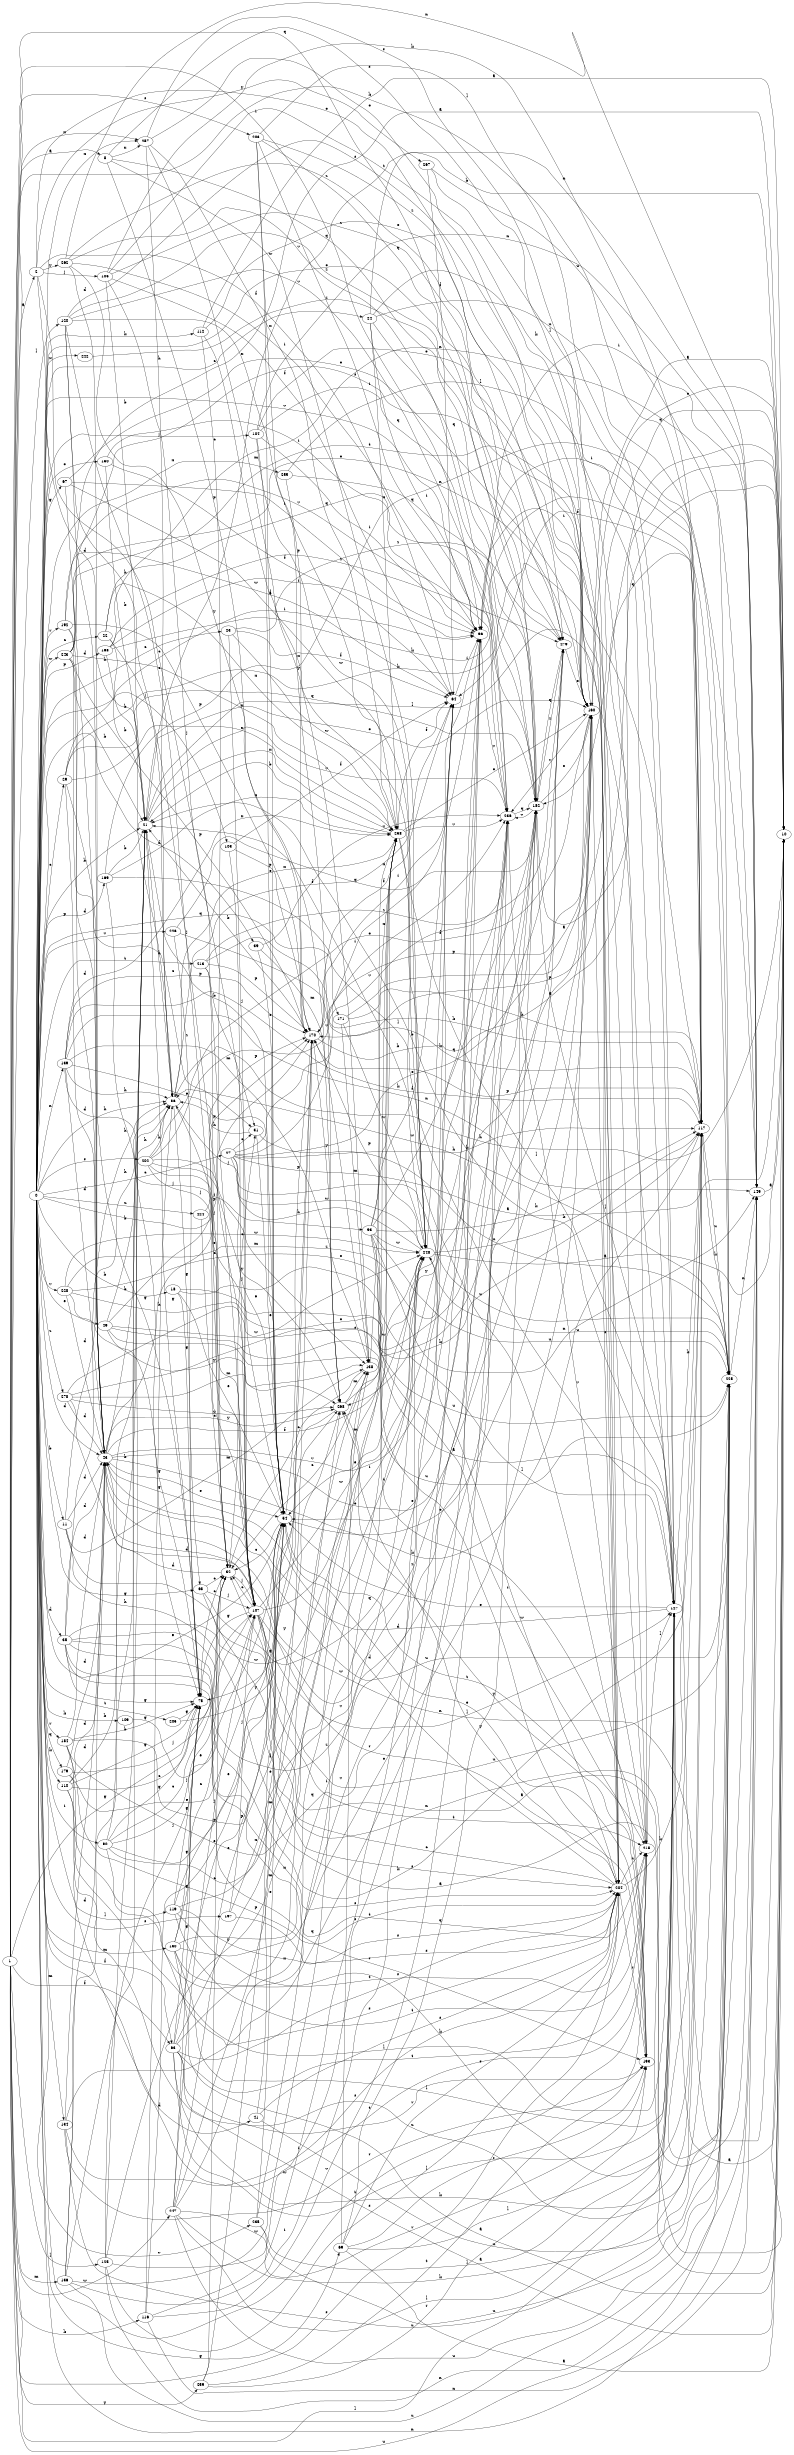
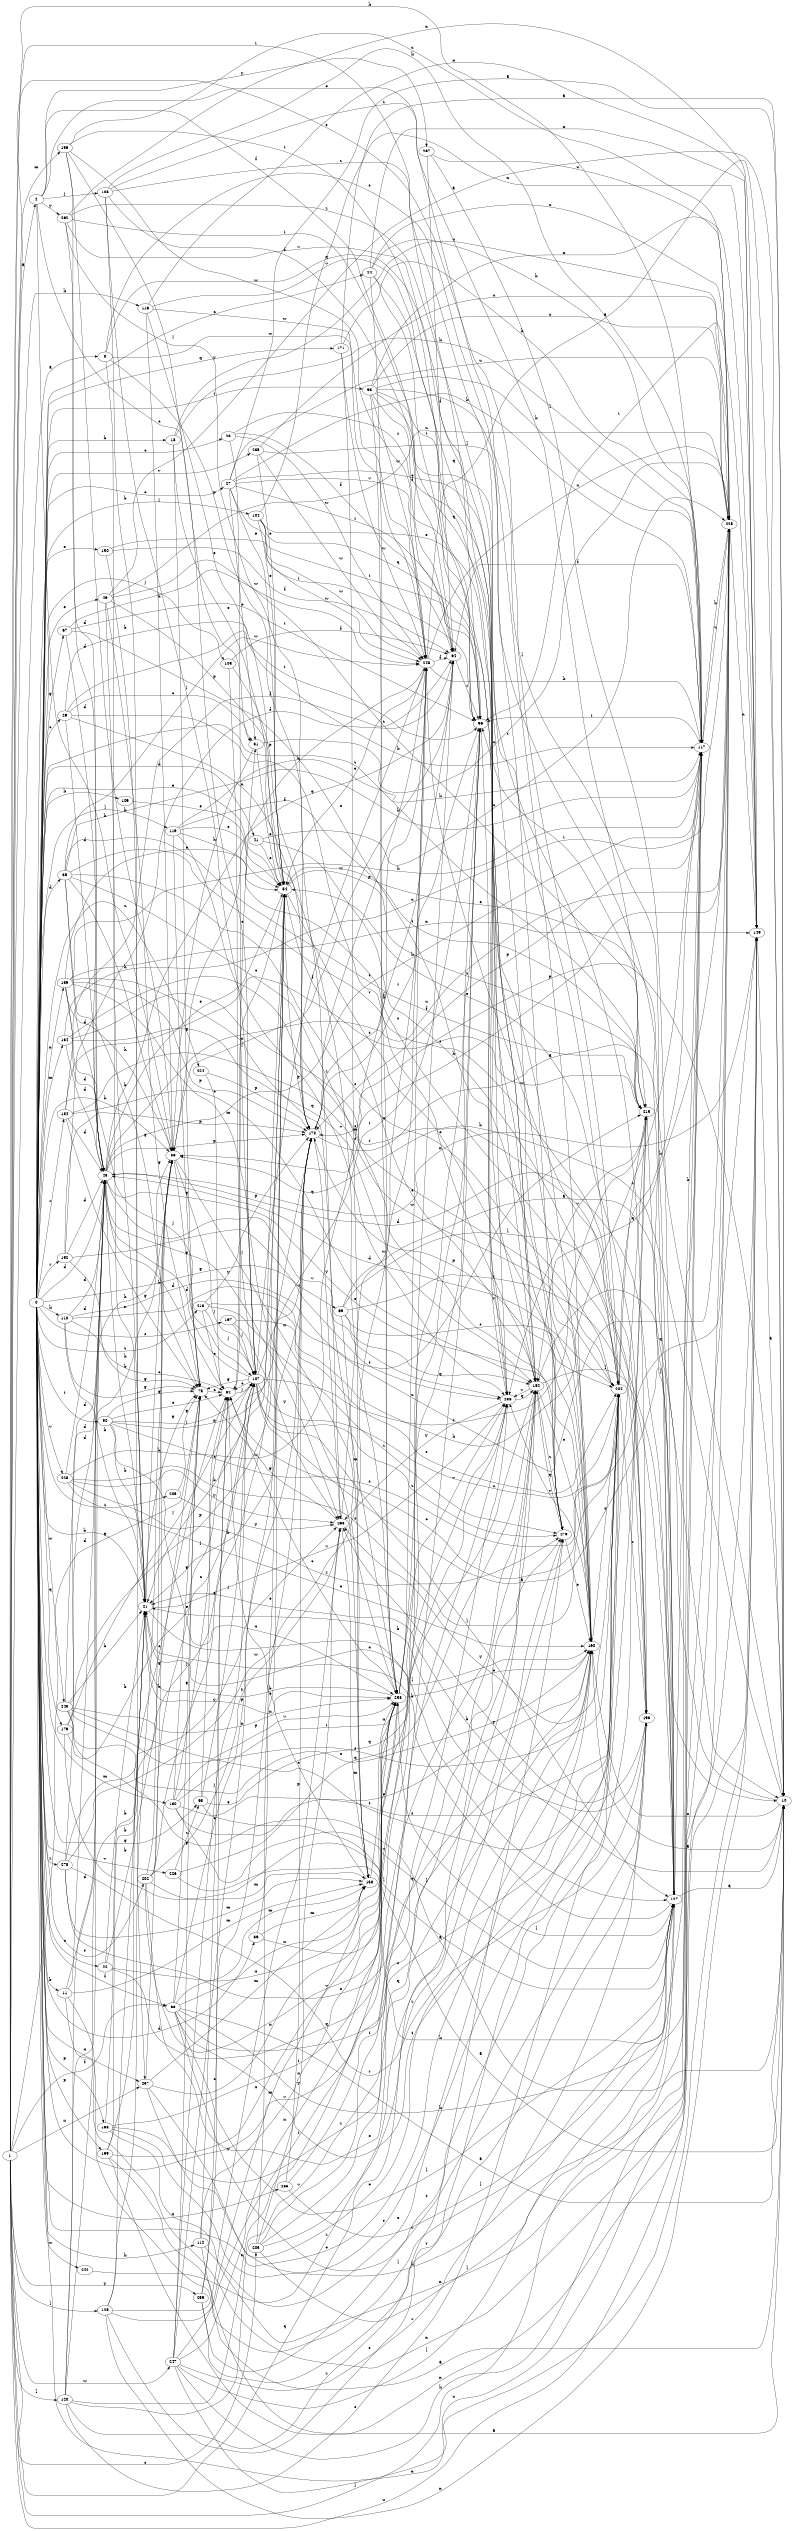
edge "130" -> "236": now "130" -> "258"
